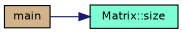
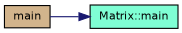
node "Matrix::size": label "Matrix::size" -> "Matrix::main"
